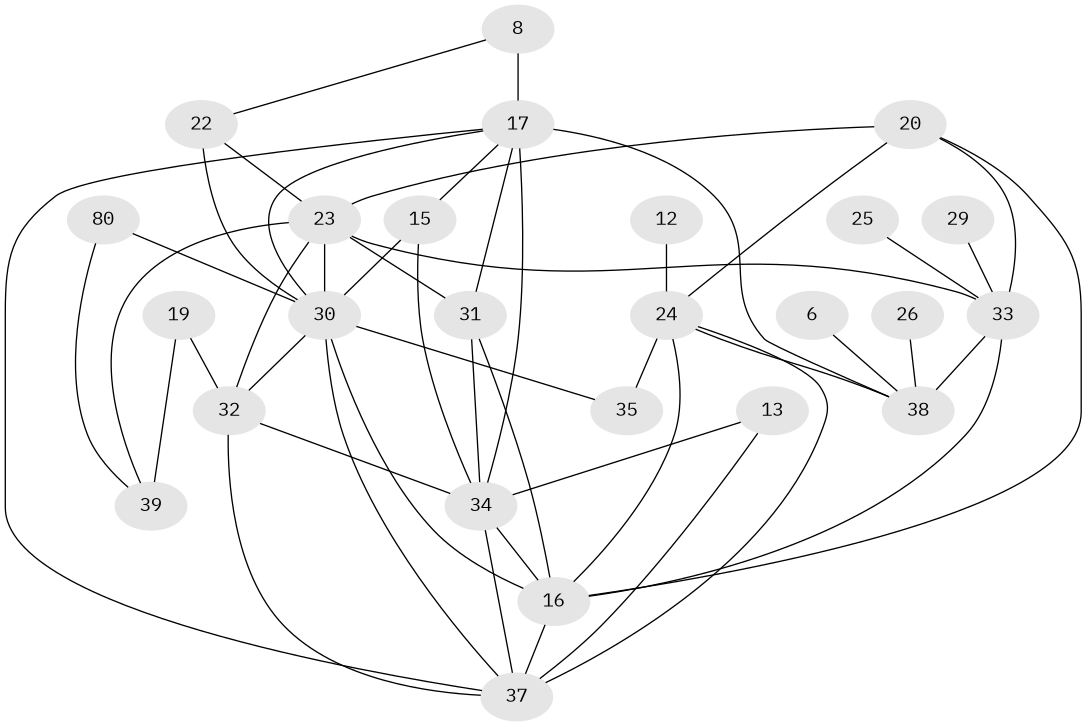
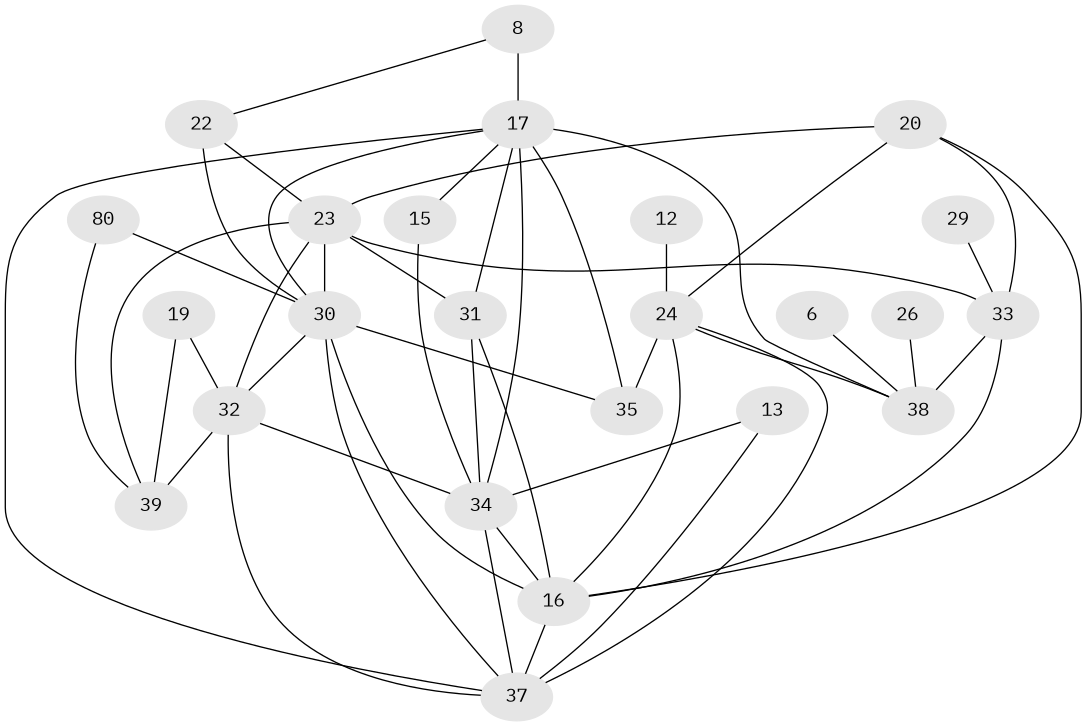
node "25": removed
edge "17" -- "35": added
edge "15" -- "30": removed
edge "32" -- "39": added
